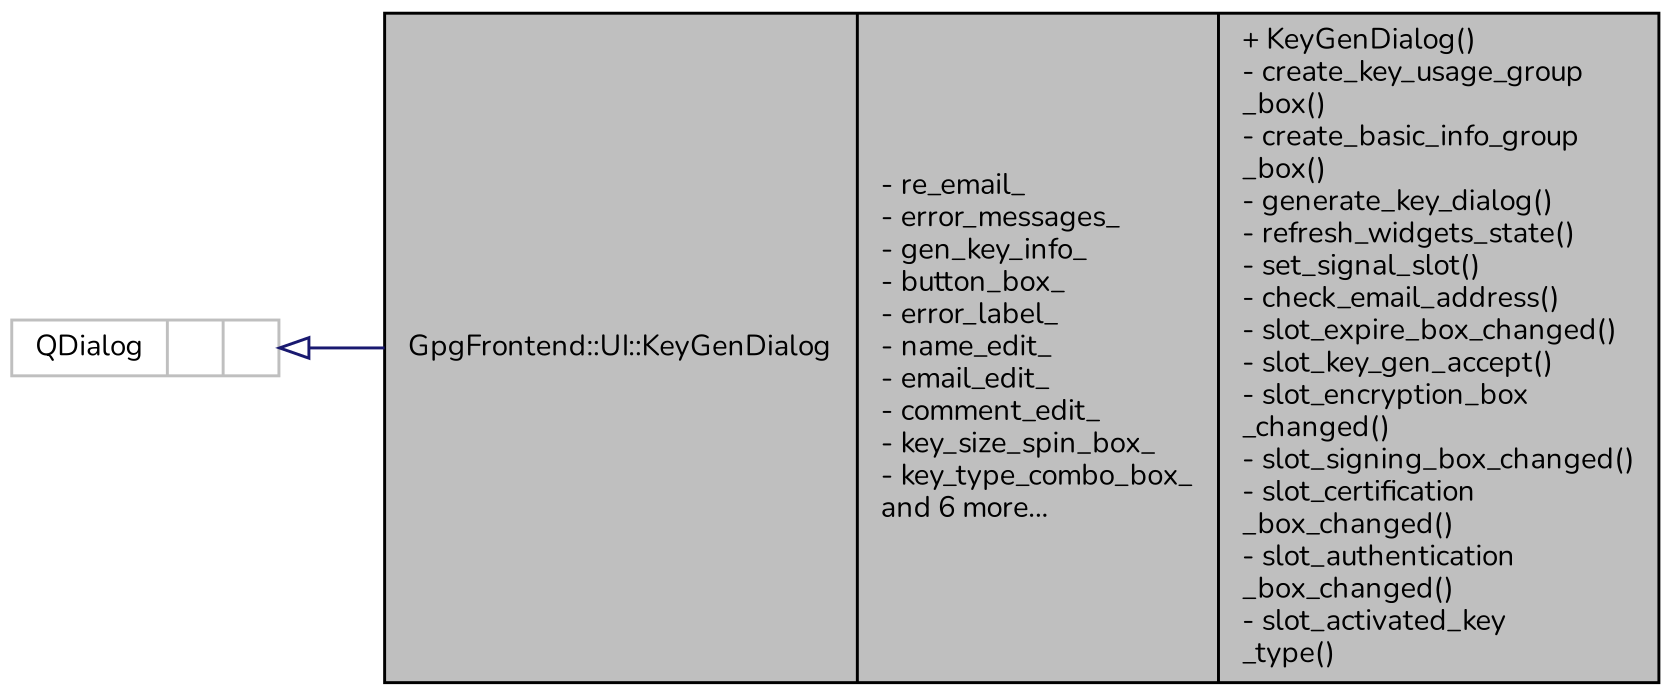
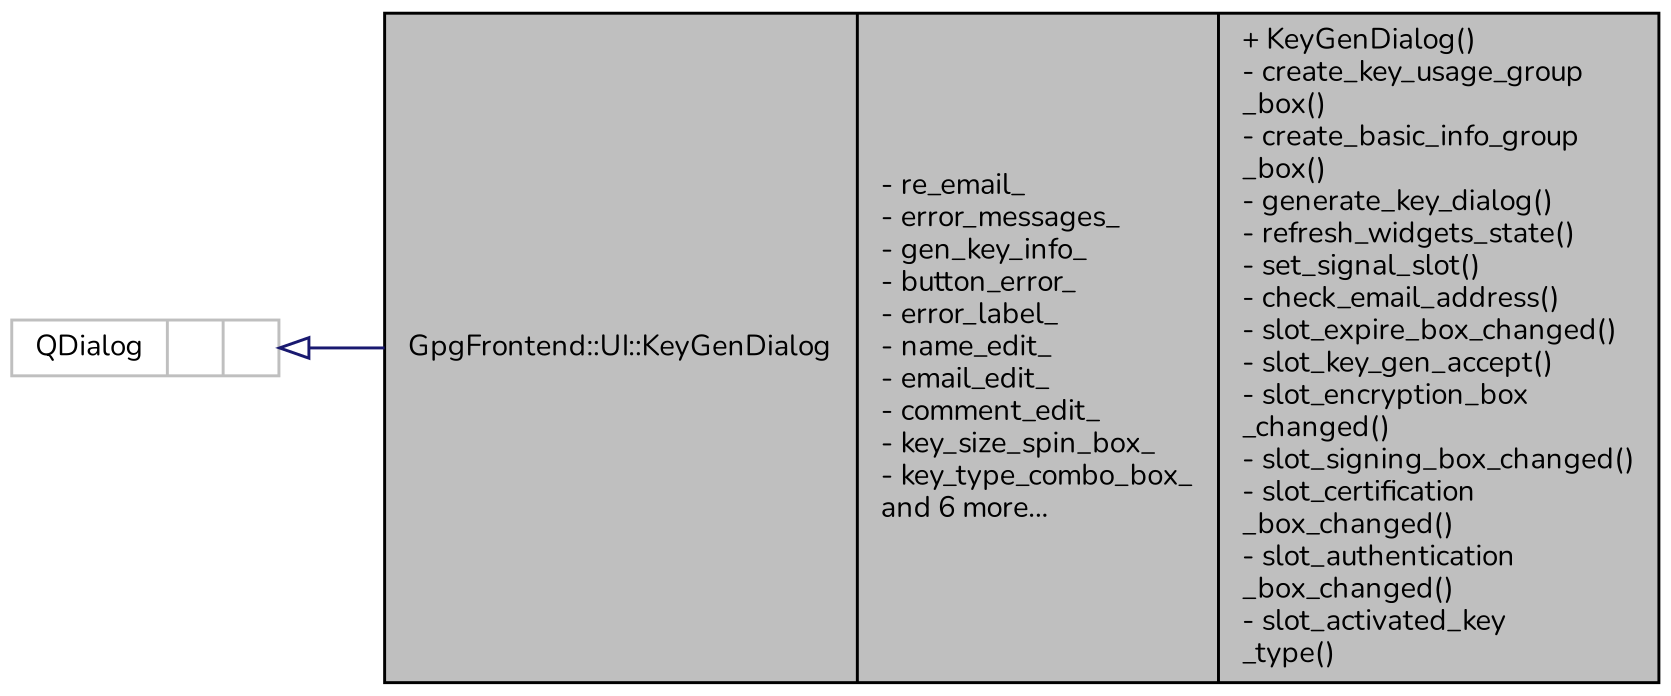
node "GpgFrontend::UI::KeyGenDialog": text "- button_box_" -> "- button_error_"
